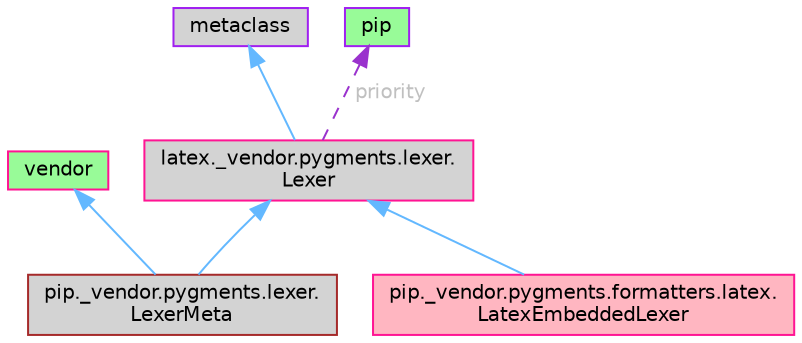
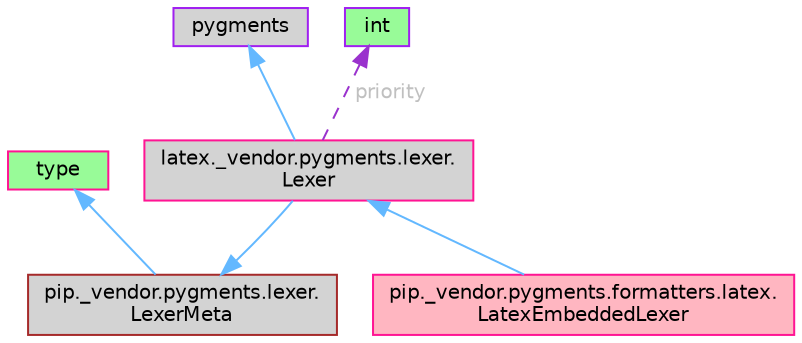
node "metaclass": label "metaclass" -> "pygments"
node "pip": label "pip" -> "int"
node "vendor": label "vendor" -> "type"
edge "pip._vendor.pygments.lexer. LexerMeta" -> "latex._vendor.pygments.lexer. Lexer": reversed
